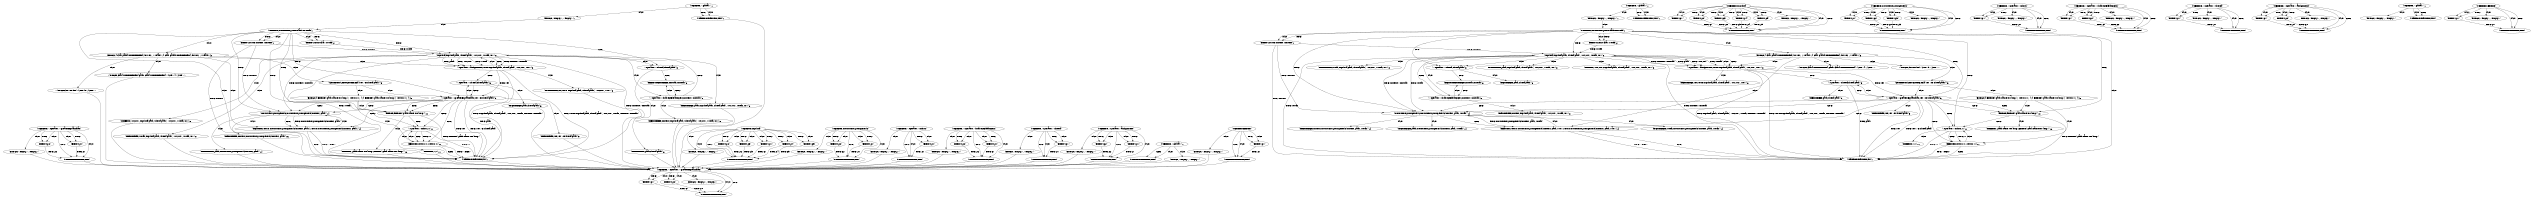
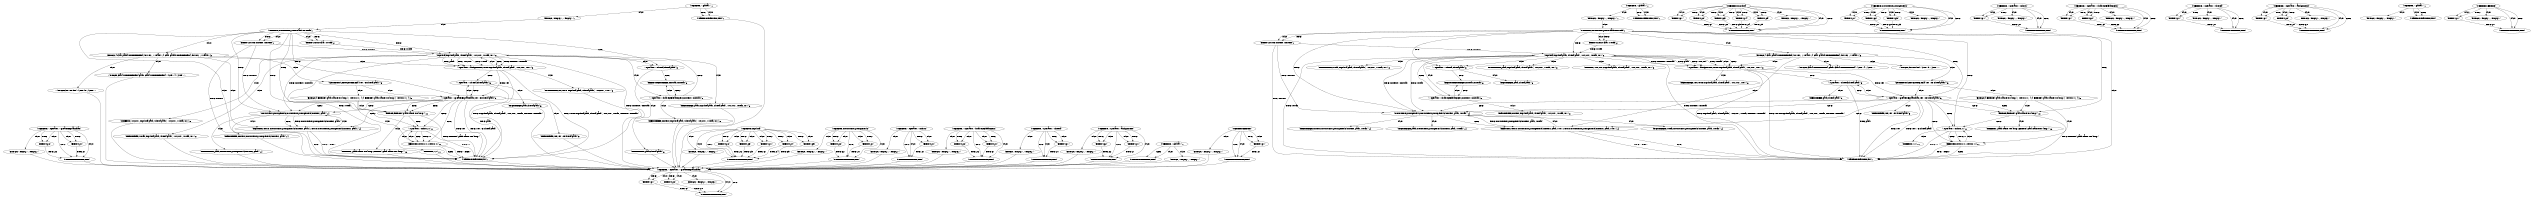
node "(IDENTIFIER,mntent,mount_entry_on_generic(mntent, path))": text "16" -> "14"
